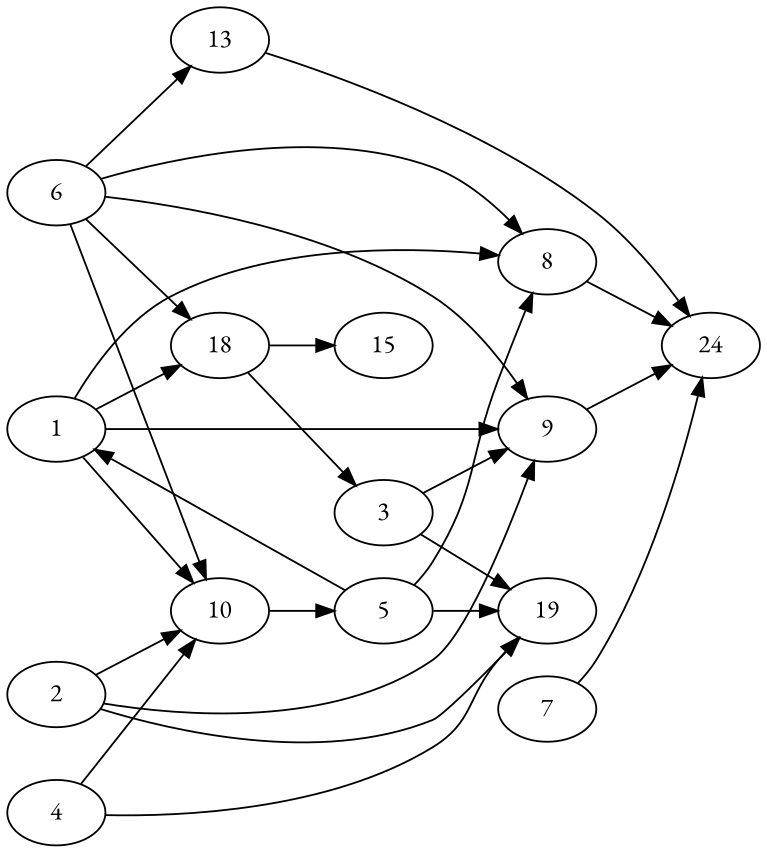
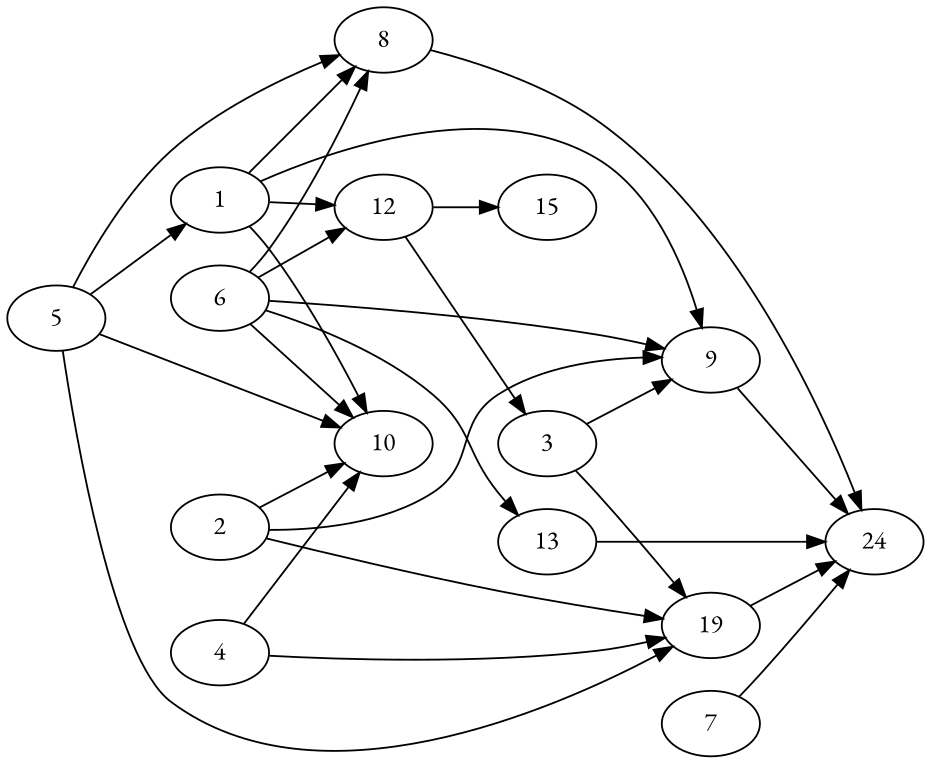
node "18": label "18" -> "12"
edge "19" -> "24": added
edge "10" -> "5": reversed
